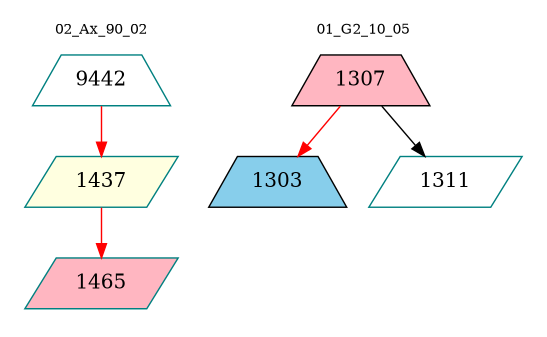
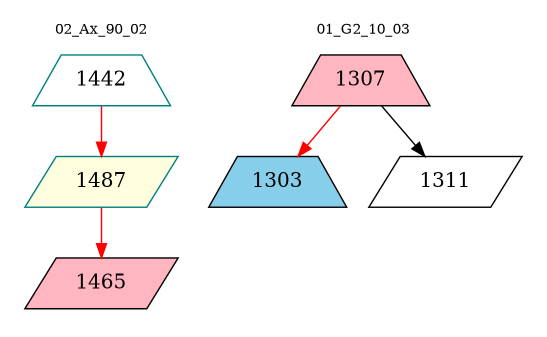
cluster "01_G2_10_05": label "01_G2_10_05" -> "01_G2_10_03"
node "9442": label "9442" -> "1442"
node "1437": label "1437" -> "1487"
node "1311": color teal -> black
node "1465": color teal -> black
